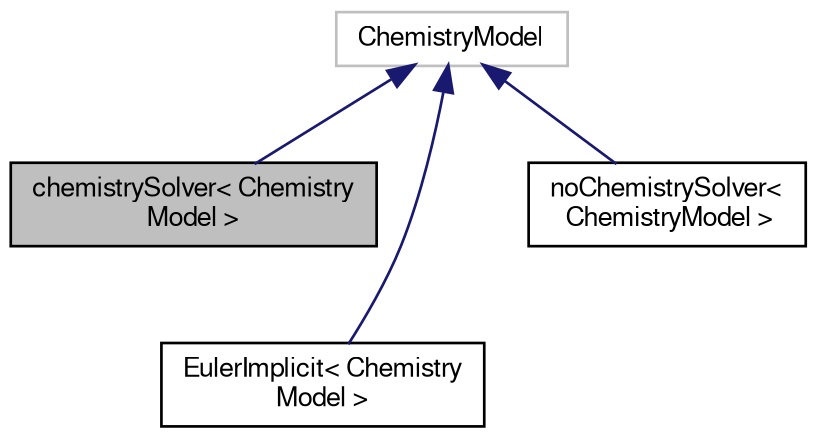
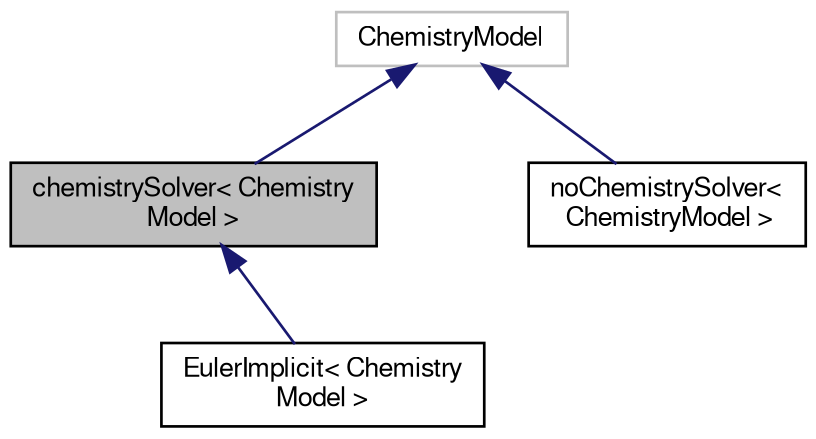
edge "EulerImplicit< Chemistry Model >" -> "ChemistryModel": now "EulerImplicit< Chemistry Model >" -> "chemistrySolver< Chemistry Model >"
